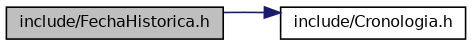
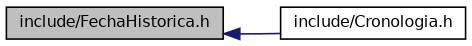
edge "include/FechaHistorica.h" -> "include/Cronologia.h": reversed
